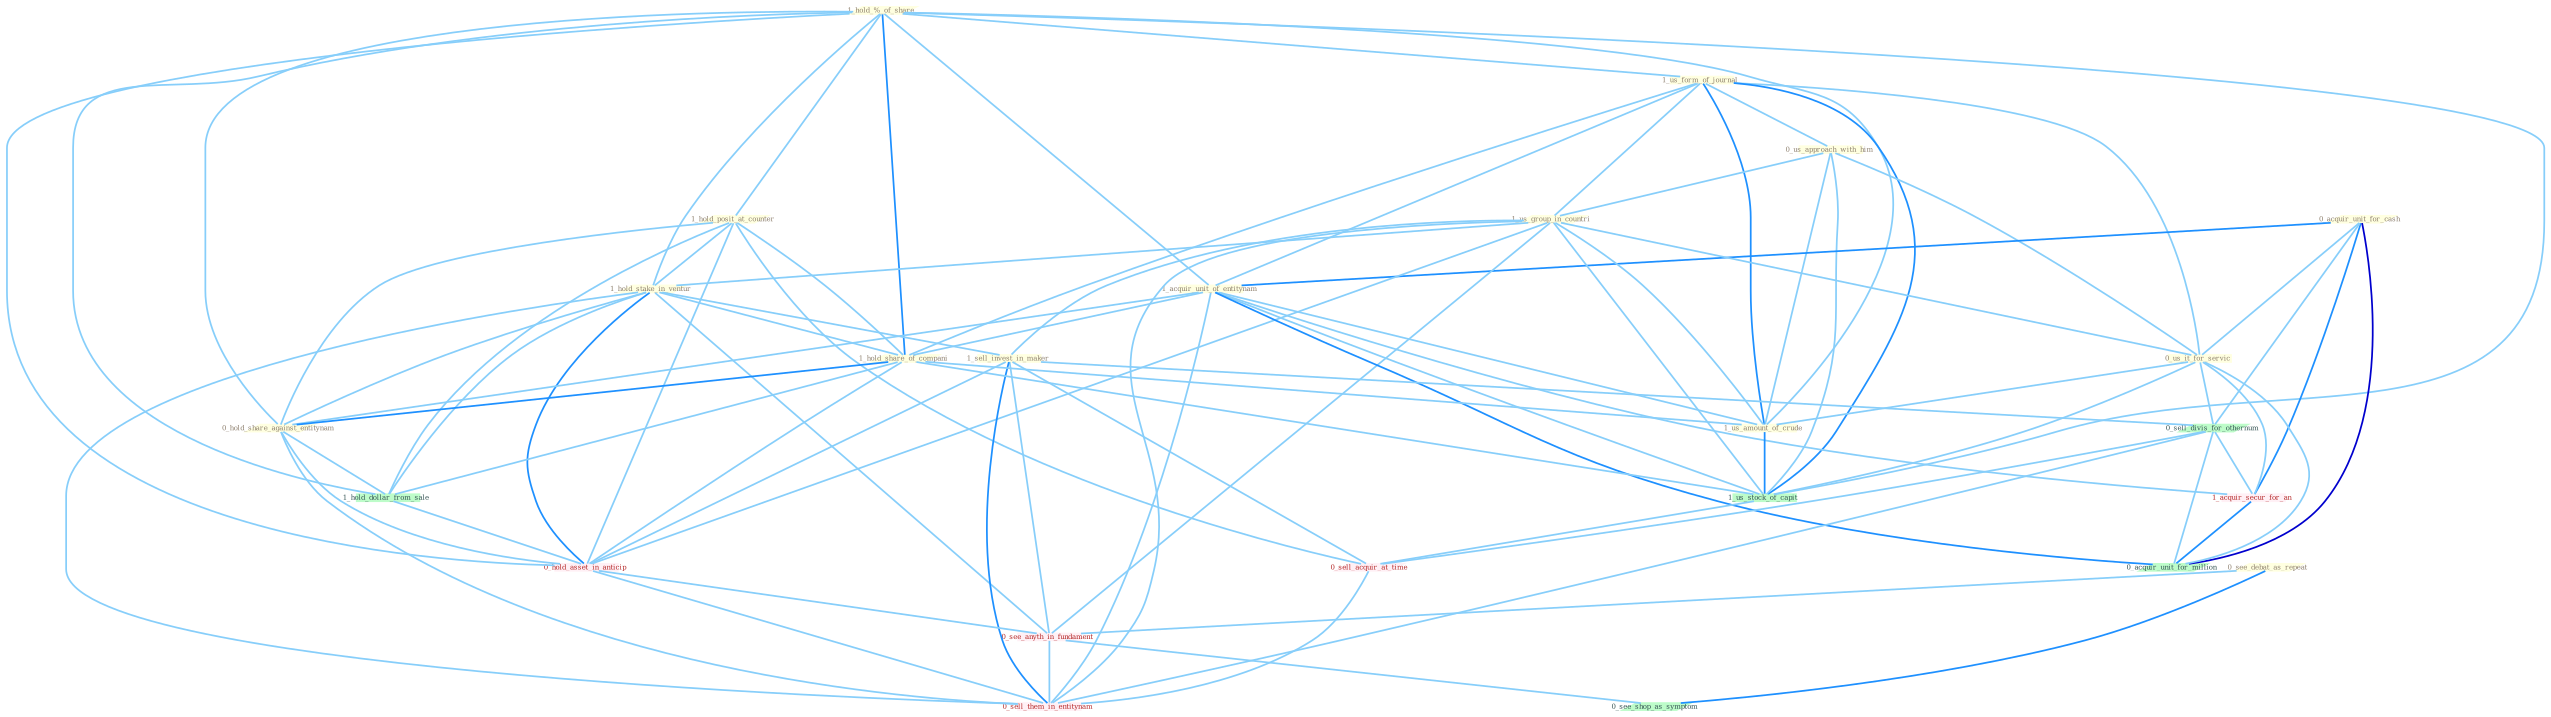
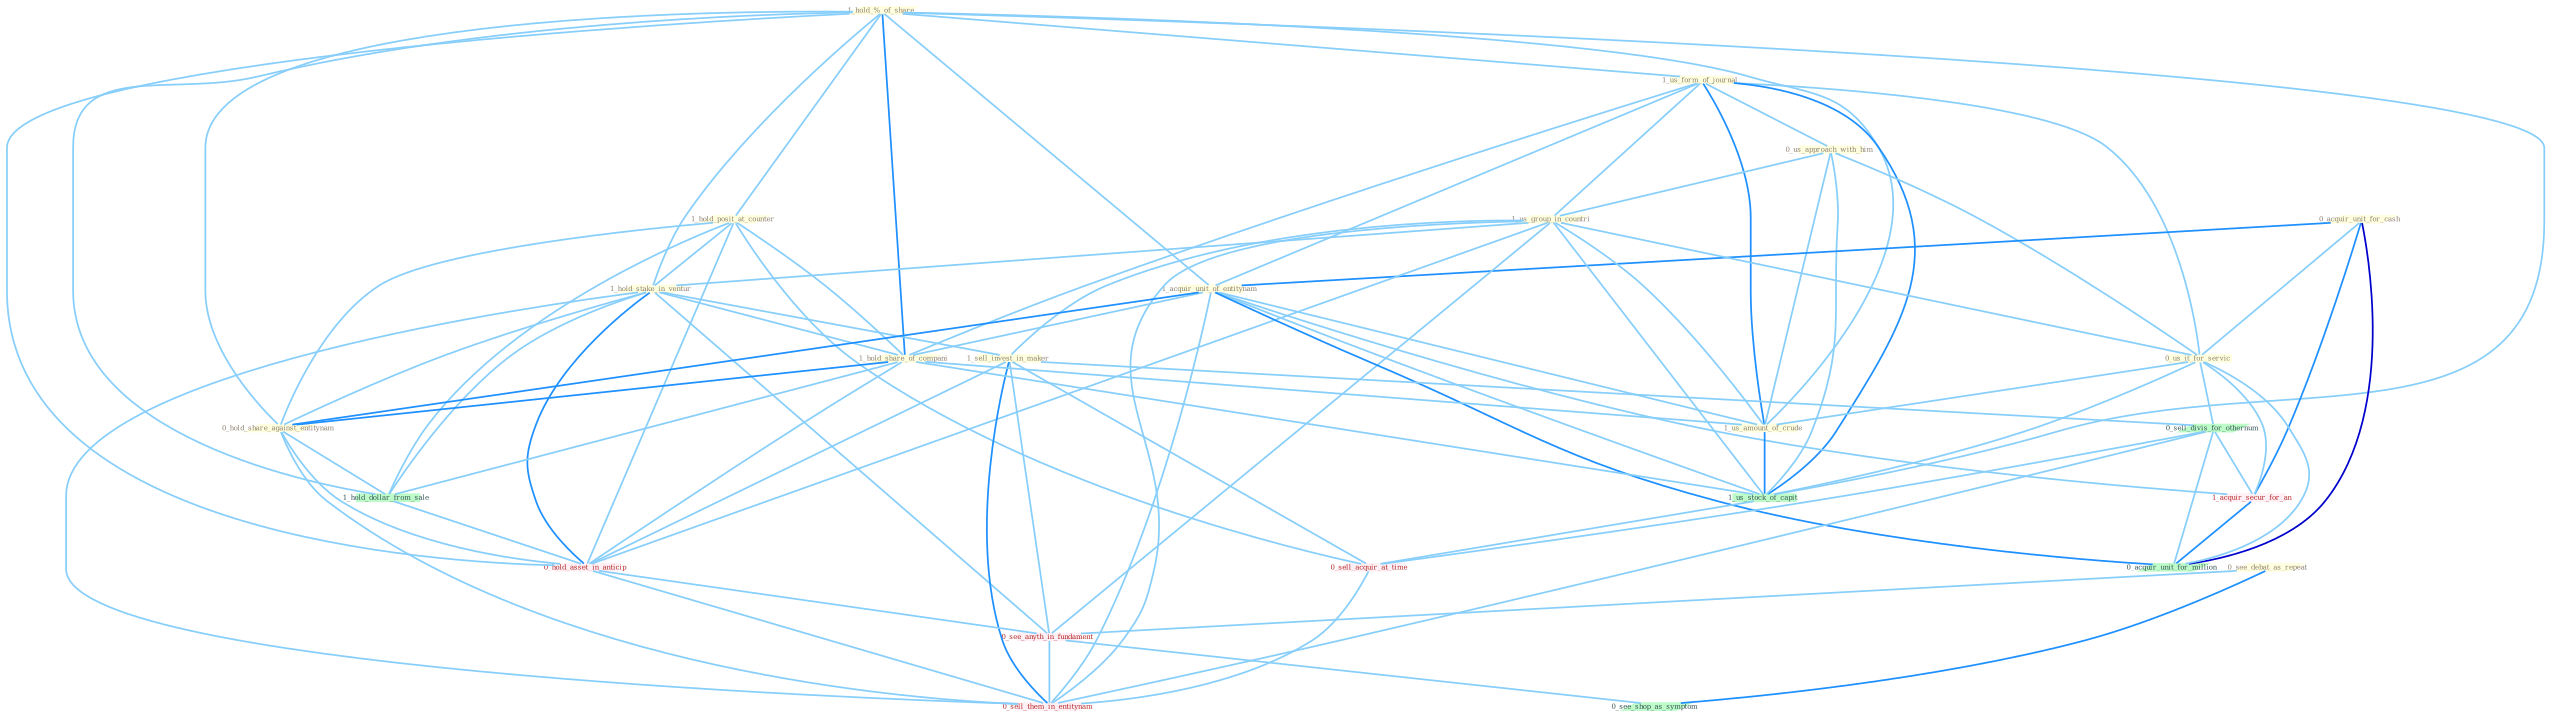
edge "0_acquir_unit_for_cash" -- "0_sell_divis_for_othernum": removed
edge "1_acquir_unit_of_entitynam" -- "0_hold_share_against_entitynam": color #87cefa -> #1e90ff
